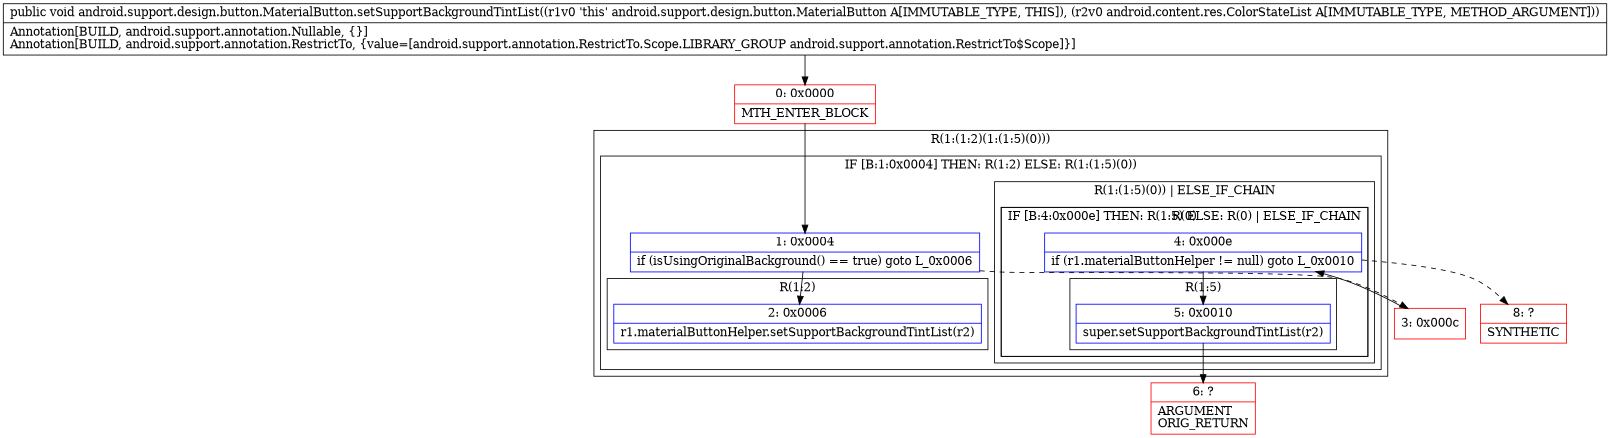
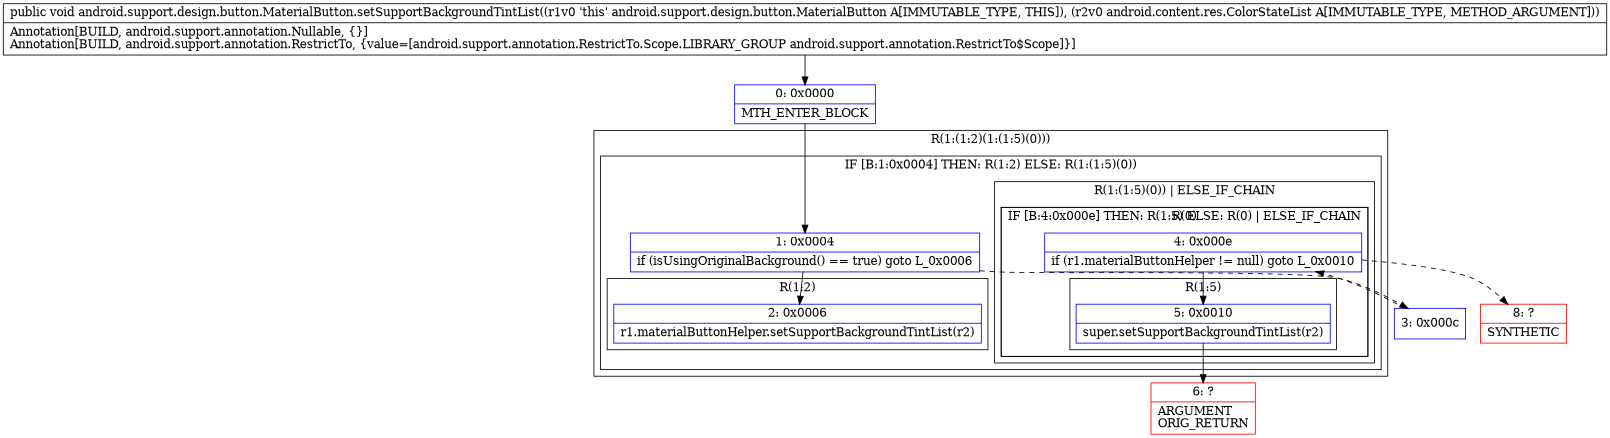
node "0: 0x0000": color red -> blue
edge "3: 0x000c" -> "4: 0x000e": style solid -> dashed
node "3: 0x000c": color red -> blue
